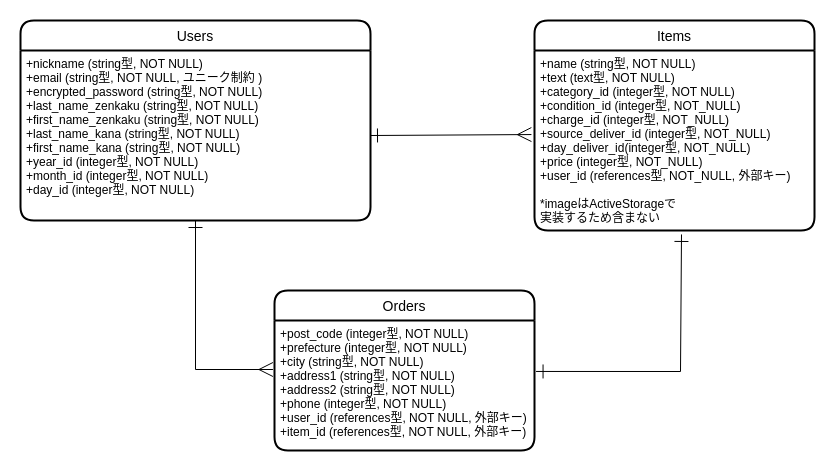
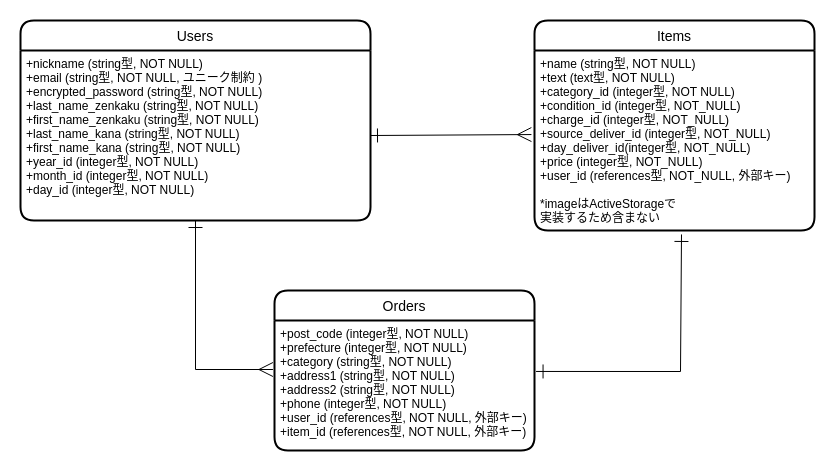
node "+post_code (integer型, NOT NULL) +prefecture (integer型, NOT NULL) +city (string型, NOT NULL) +address1 (string型, NOT NULL) +address2 (string型, NOT NULL) +phone (integer型, NOT NULL) +user_id (references型, NOT NULL, 外部キー) +item_id (references型, NOT NULL, 外部キー)": label "+post_code (integer型, NOT NULL) +prefecture (integer型, NOT NULL) +city (string型, NOT NULL) +address1 (string型, NOT NULL) +address2 (string型, NOT NULL) +phone (integer型, NOT NULL) +user_id (references型, NOT NULL, 外部キー) +item_id (references型, NOT NULL, 外部キー)" -> "+post_code (integer型, NOT NULL) +prefecture (integer型, NOT NULL) +category (string型, NOT NULL) +address1 (string型, NOT NULL) +address2 (string型, NOT NULL) +phone (integer型, NOT NULL) +user_id (references型, NOT NULL, 外部キー) +item_id (references型, NOT NULL, 外部キー)"
